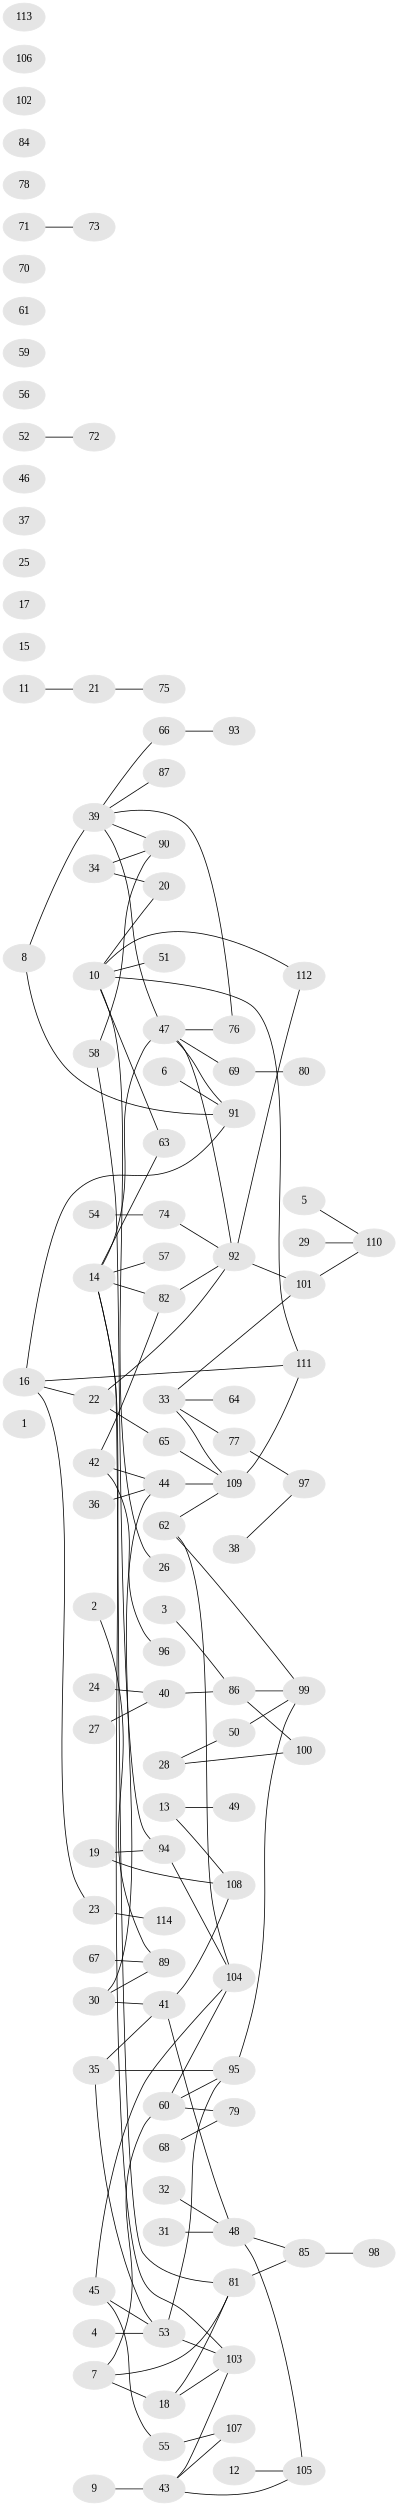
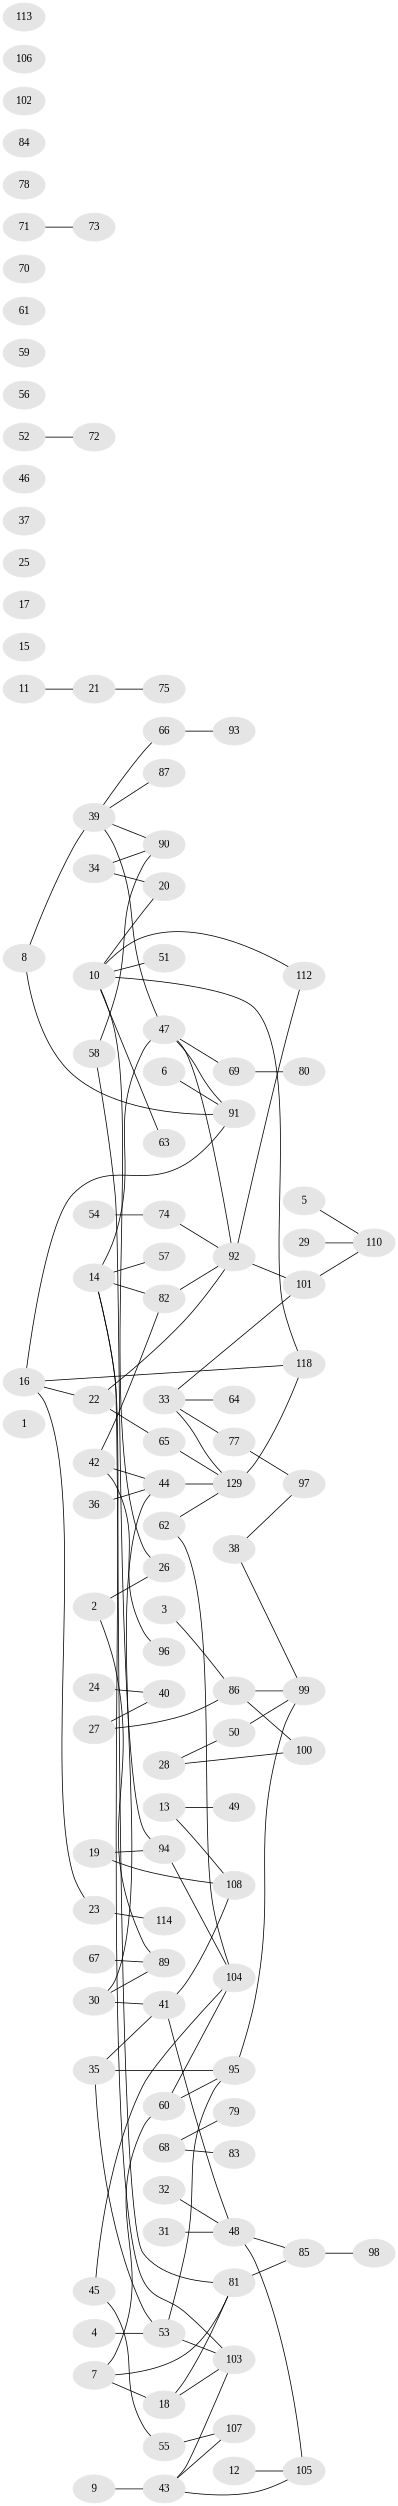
node "76": removed
edge "63" -- "14": removed
node "111": label "111" -> "118"
node "109": label "109" -> "129"
edge "26" -- "2": added
edge "62" -- "99": now "38" -- "99"
edge "86" -- "40": now "86" -- "27"
edge "60" -- "79": removed
node "83": added
edge "45" -- "53": removed
